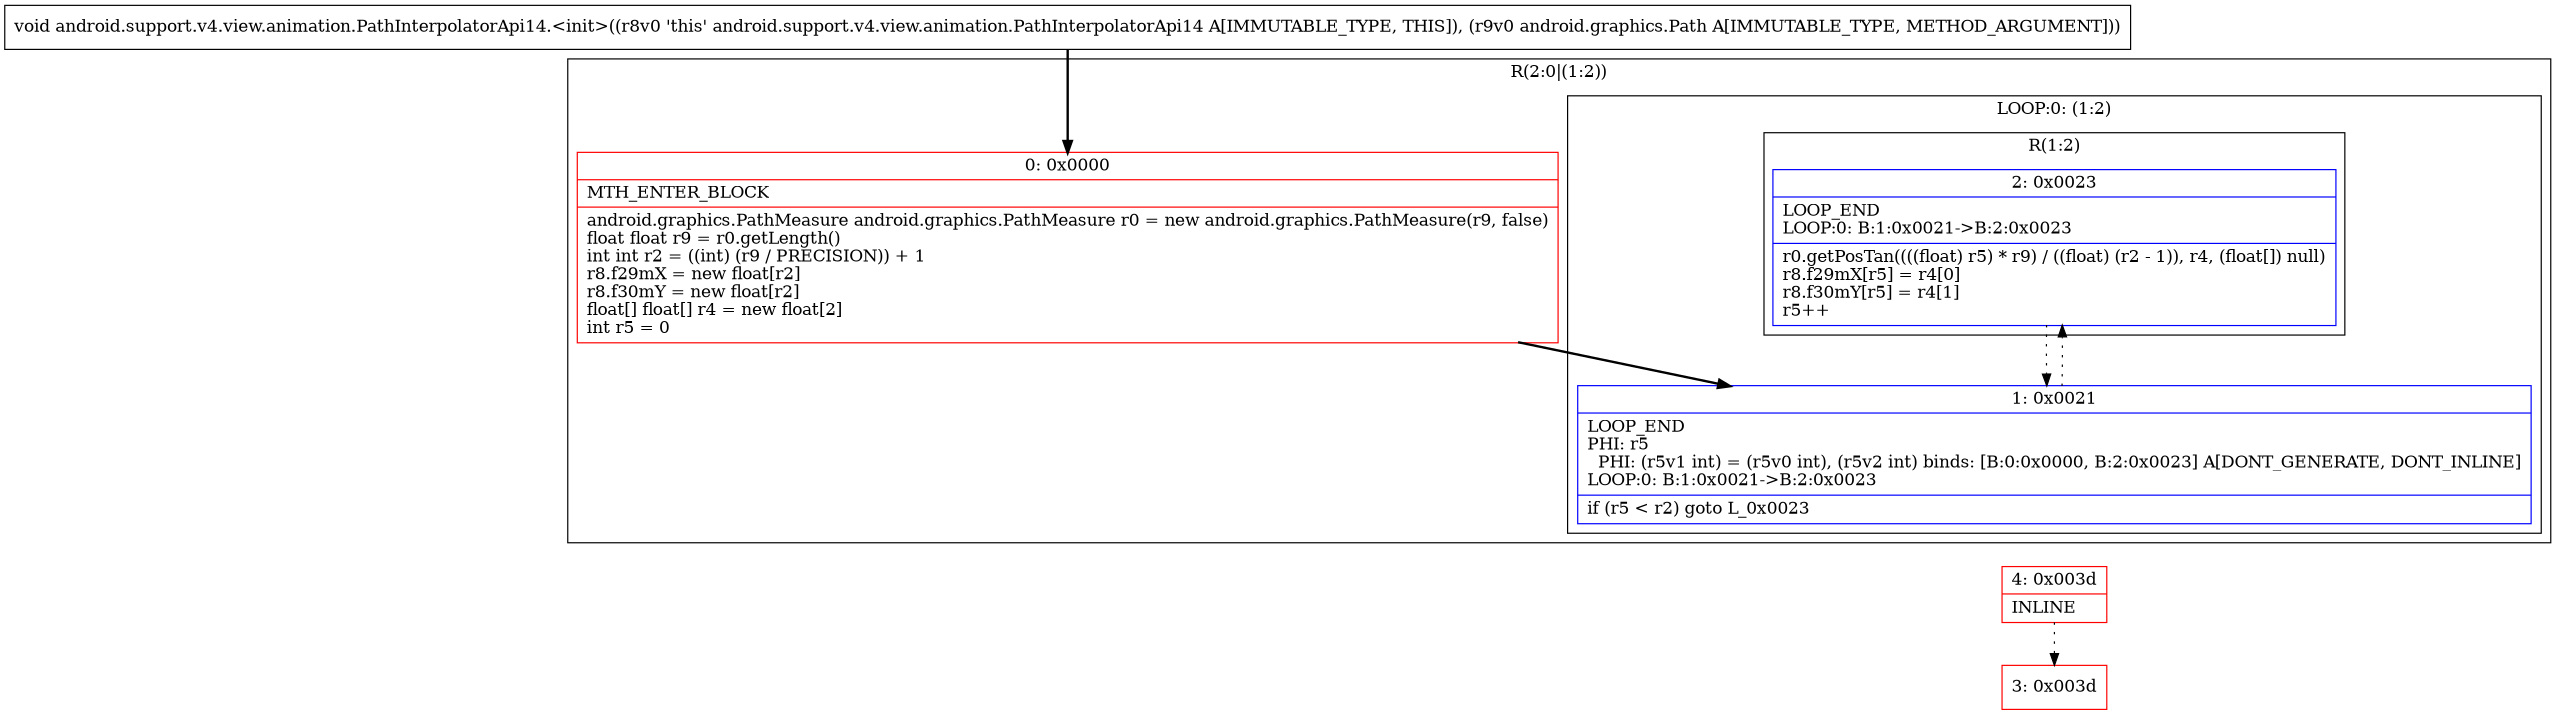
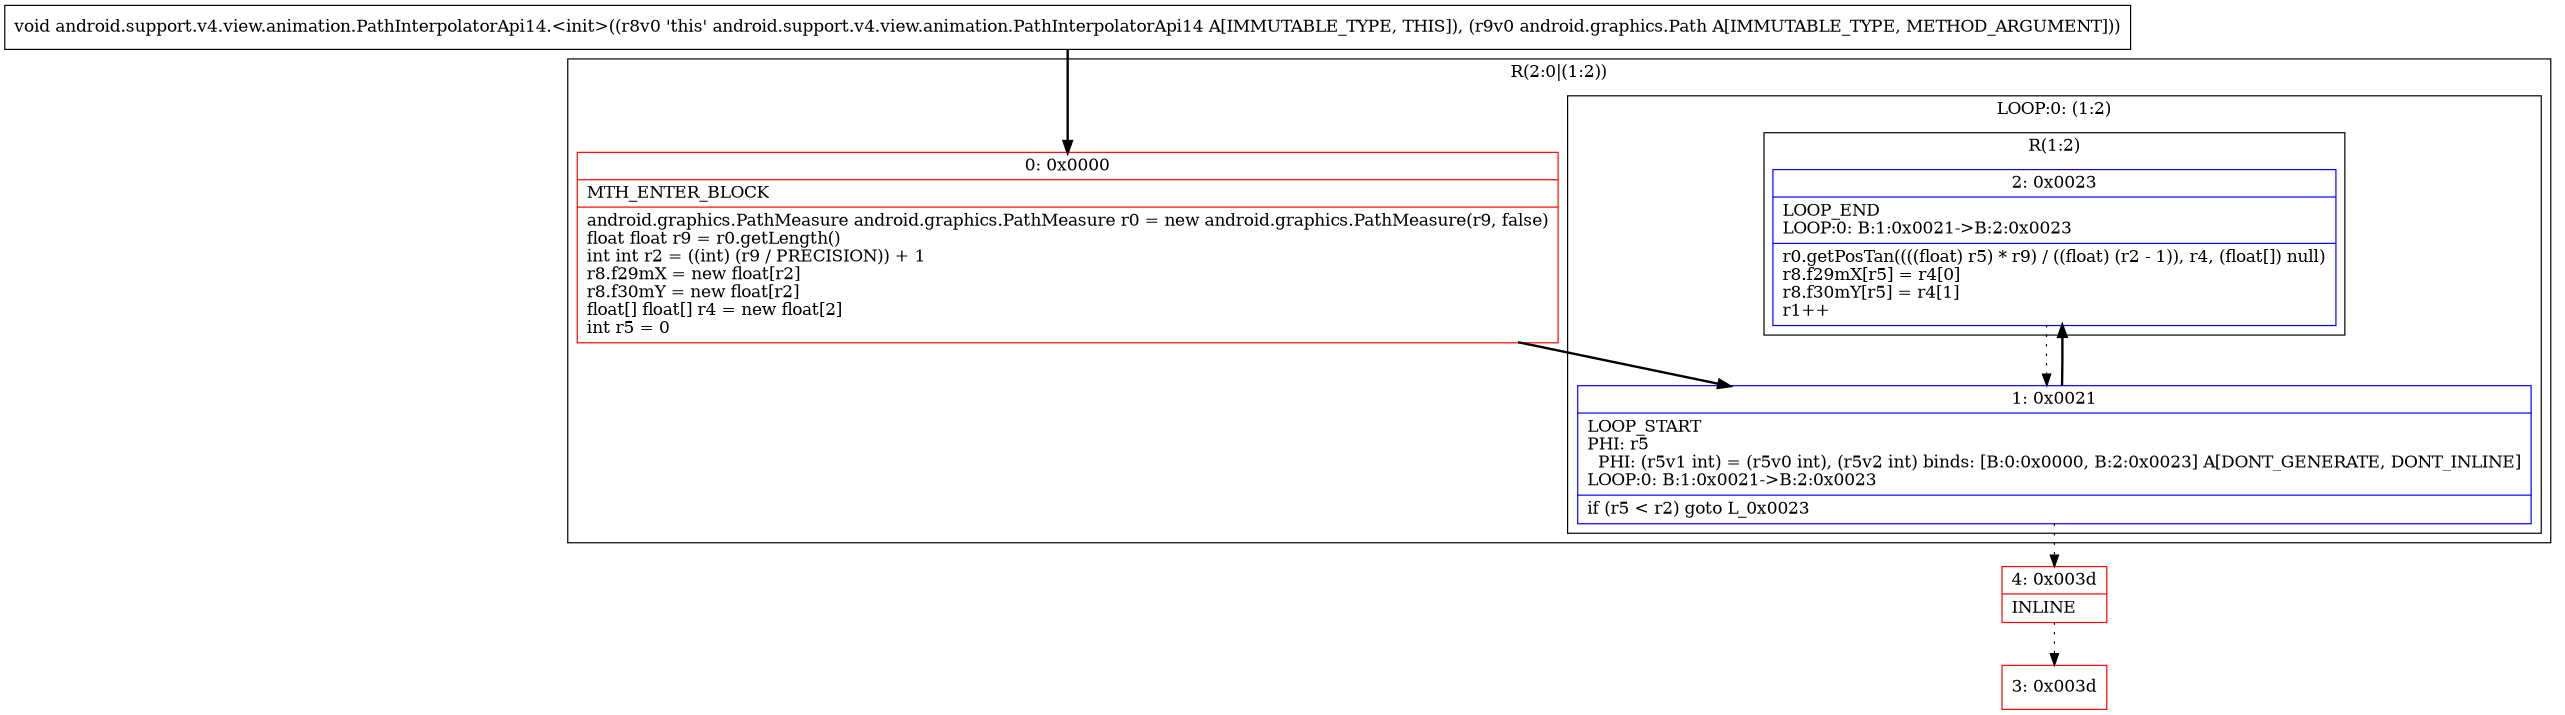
node "2: 0x0023": text "r5++" -> "r1++"
edge "1: 0x0021" -> "2: 0x0023": style dotted -> bold
node "1: 0x0021": text "LOOP_END" -> "LOOP_START"
edge "1: 0x0021" -> "4: 0x003d": added
